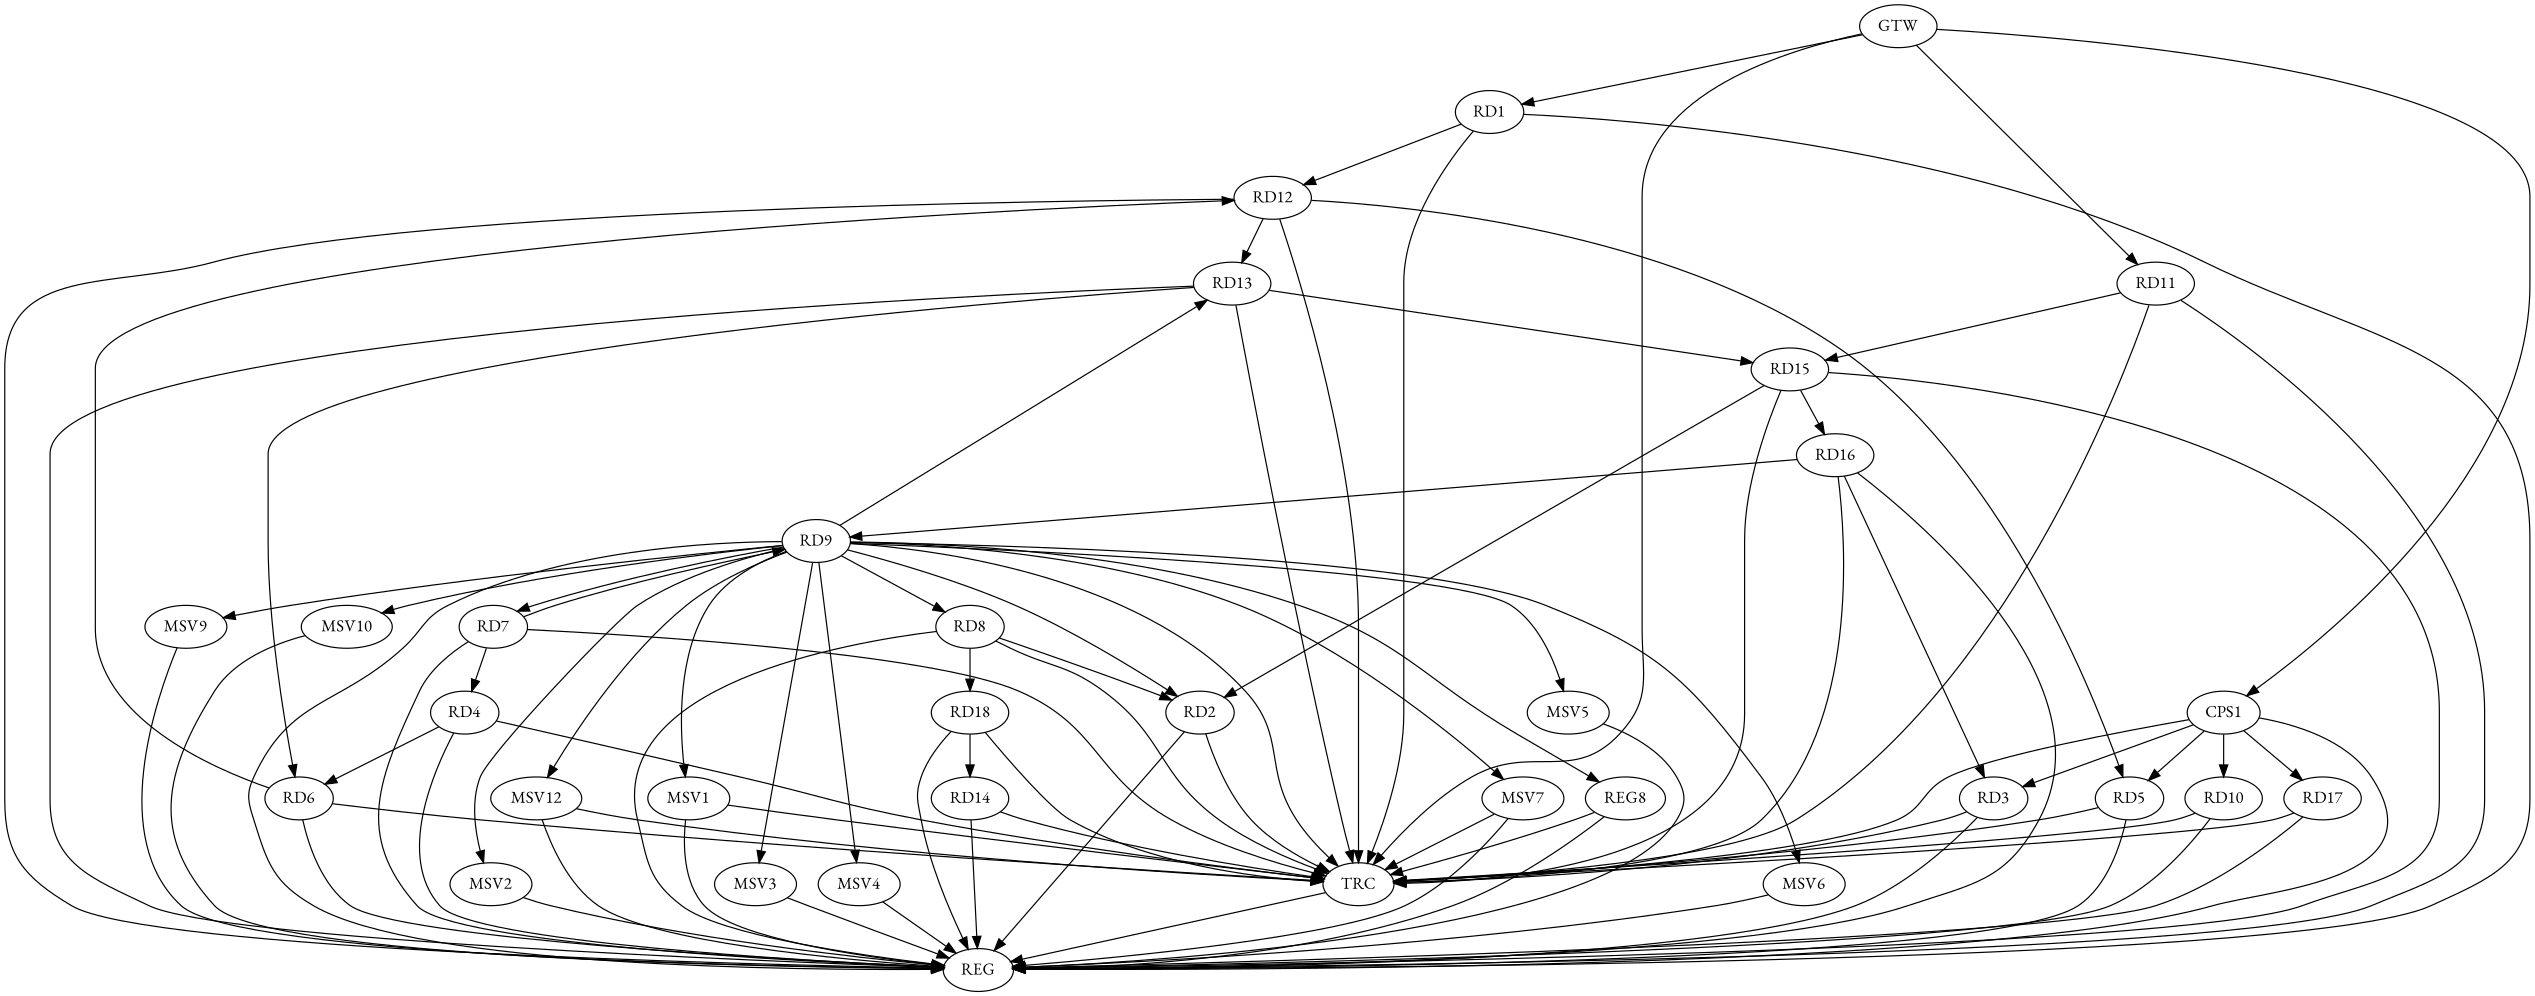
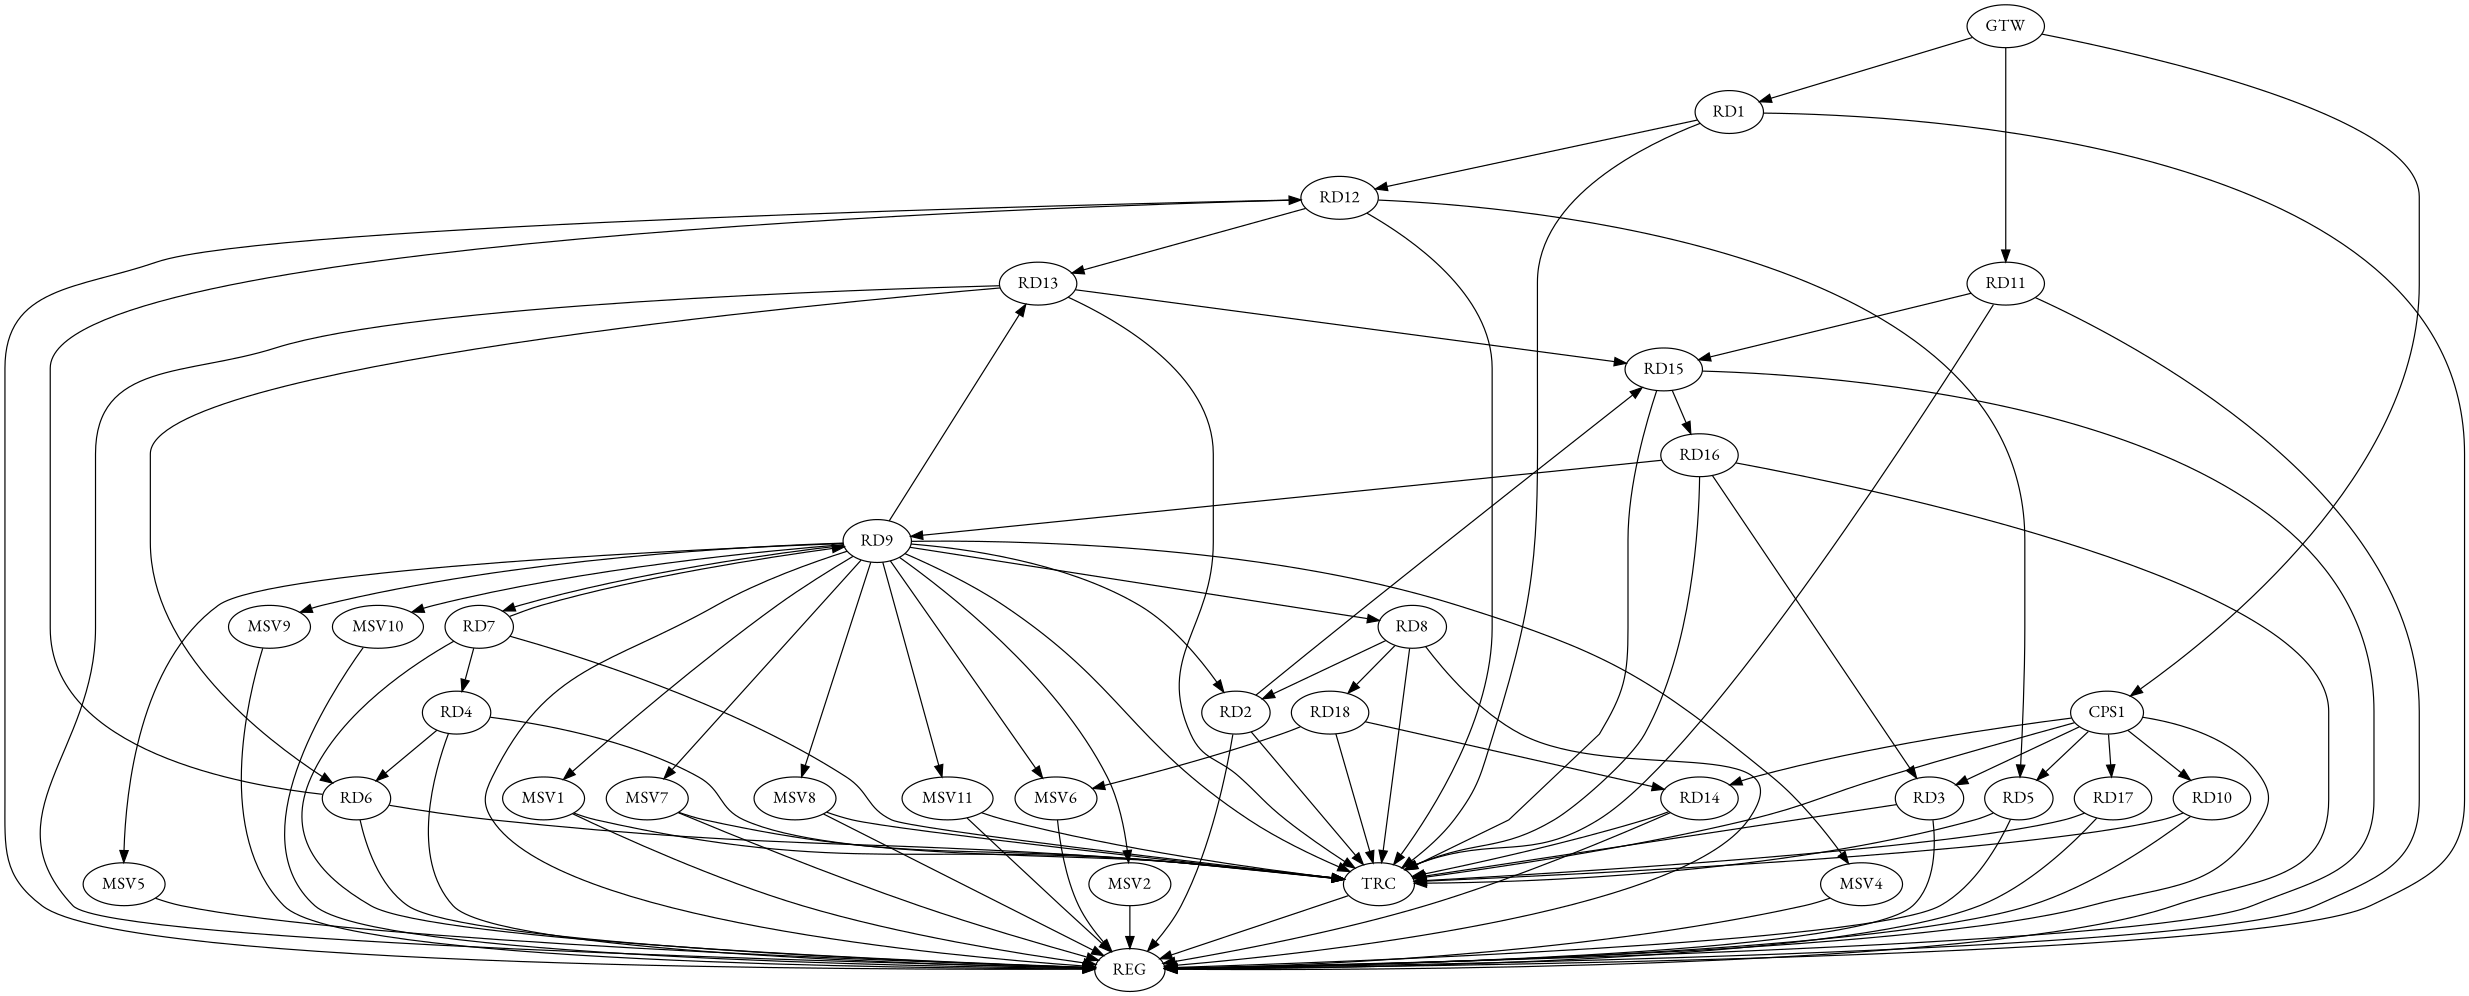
edge "GTW" -> "TRC": removed
edge "RD15" -> "RD2": reversed
edge "CPS1" -> "RD14": added
node "MSV12": label "MSV12" -> "MSV11"
node "REG8": label "REG8" -> "MSV8"
edge "RD18" -> "REG": now "RD18" -> "MSV6"
node "MSV3": removed
